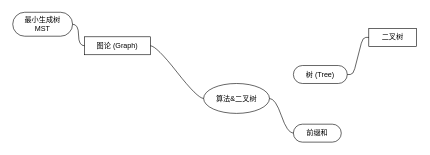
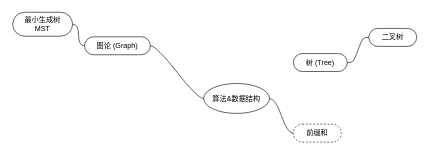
node "二叉树": shape rectangle -> rounded rectangle
node "图论 (Graph)": shape rectangle -> rounded rectangle
node "树 (Tree)": moved (321, 75) -> (321, 63)
node "算法&二叉树": label "算法&二叉树" -> "算法&数据结构"
node "前缀和": style solid -> dashed
